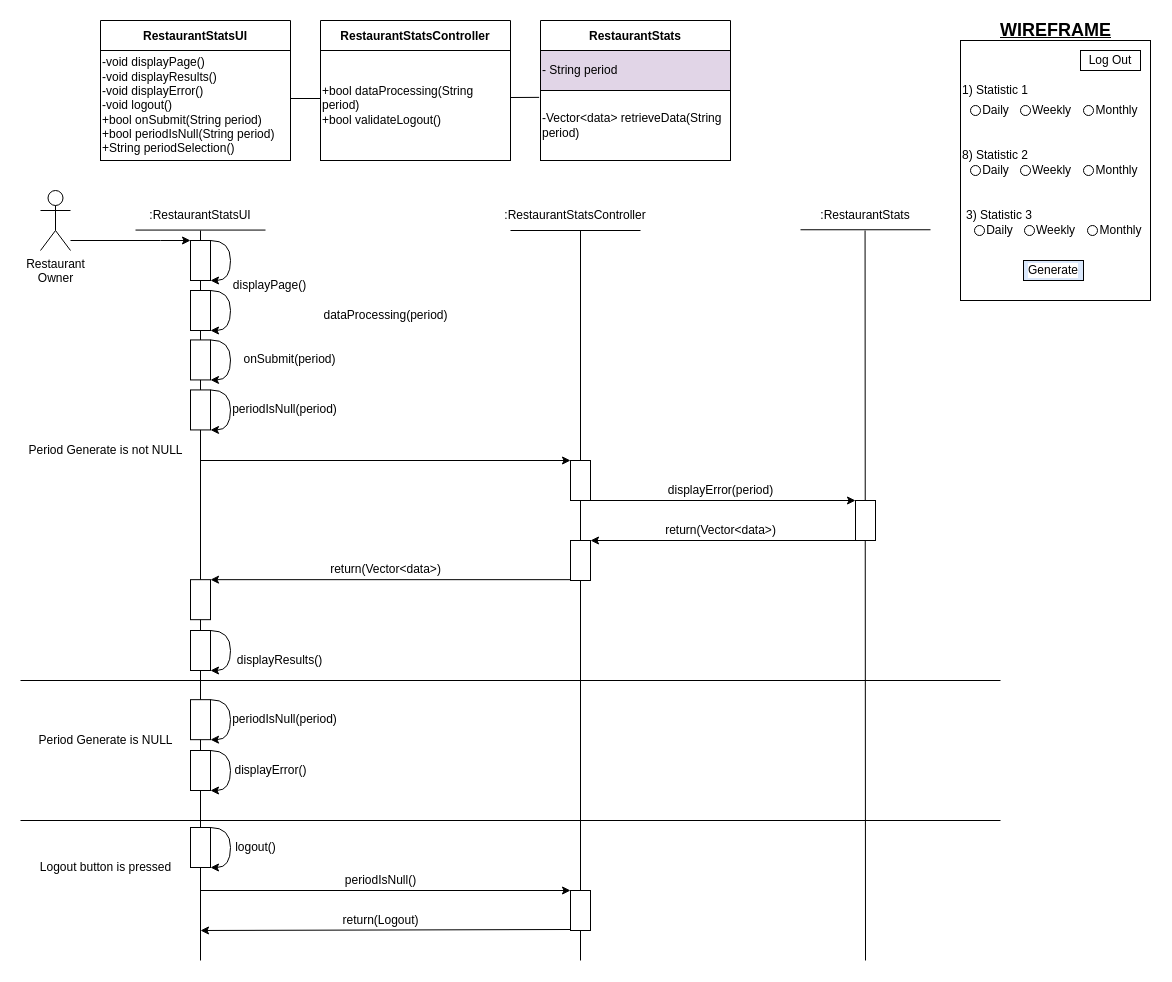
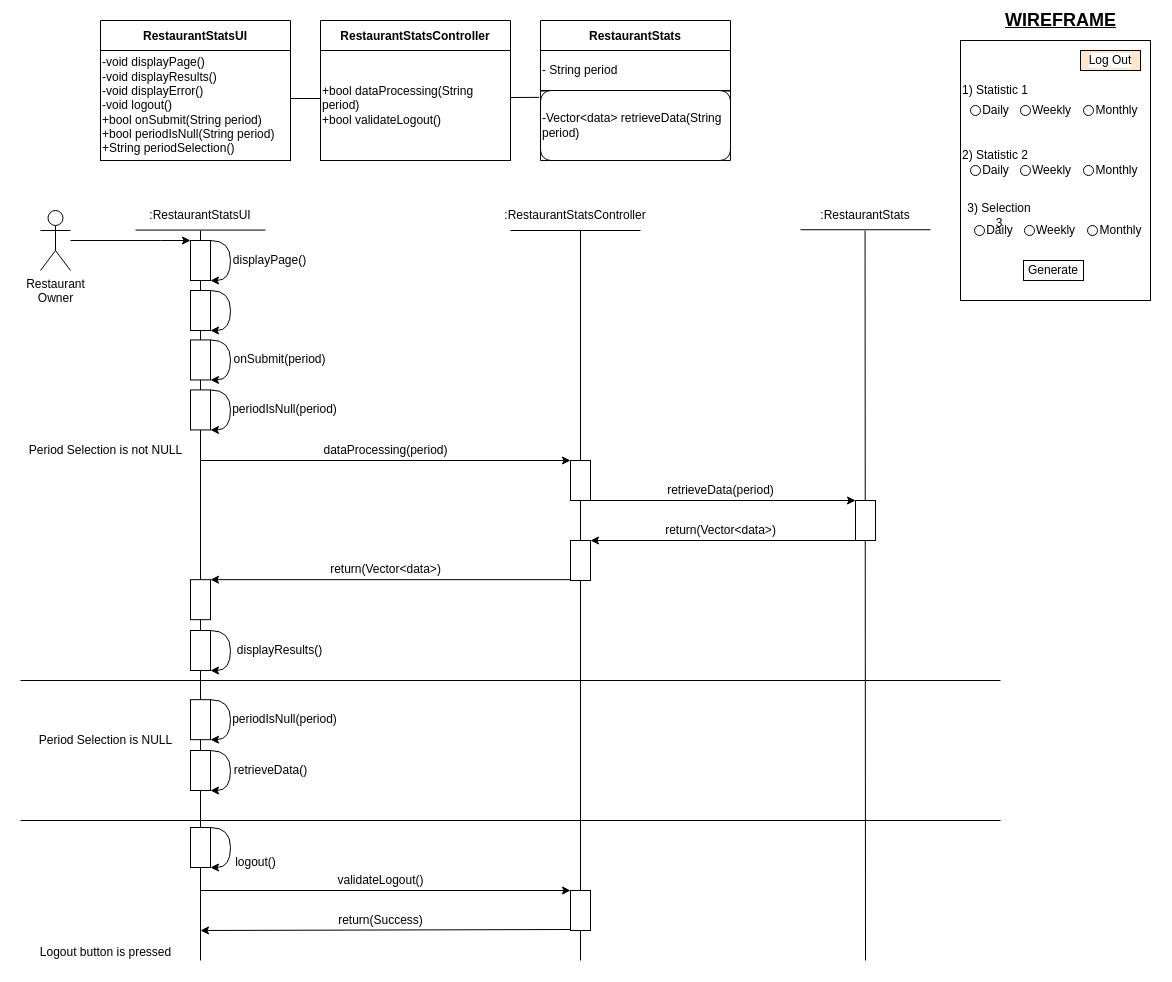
node "WIREFRAME": moved (1056, 31) -> (1061, 21)
node "Log Out": fillcolor #ffffff -> #ffe6cc
node "- String period": fillcolor #e1d5e7 -> #ffffff
node "-Vector<data> retrieveData(String period)": shape rectangle -> rounded rectangle
node "8) Statistic 2": label "8) Statistic 2" -> "2) Statistic 2"
node "3) Statistic 3": label "3) Statistic 3" -> "3) Selection 3"
node "Restaurant Owner": moved (56, 221) -> (56, 241)
node "Generate": fillcolor #dae8fc -> #ffffff
node "displayPage()": moved (270, 286) -> (270, 261)
node "dataProcessing(period)": moved (386, 316) -> (386, 451)
node "onSubmit(period)": moved (290, 360) -> (280, 360)
node "Period Generate is not NULL": label "Period Generate is not NULL" -> "Period Selection is not NULL"
node "displayError(period)": label "displayError(period)" -> "retrieveData(period)"
node "displayResults()": moved (280, 661) -> (280, 651)
node "Period Generate is NULL": label "Period Generate is NULL" -> "Period Selection is NULL"
node "displayError()": label "displayError()" -> "retrieveData()"
node "logout()": moved (256, 848) -> (256, 863)
node "Logout button is pressed": moved (106, 868) -> (106, 953)
node "periodIsNull()": label "periodIsNull()" -> "validateLogout()"
node "return(Logout)": label "return(Logout)" -> "return(Success)"
